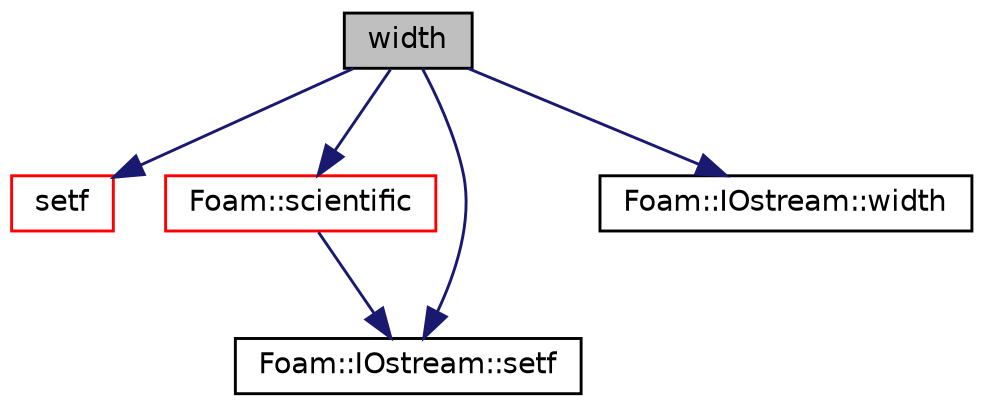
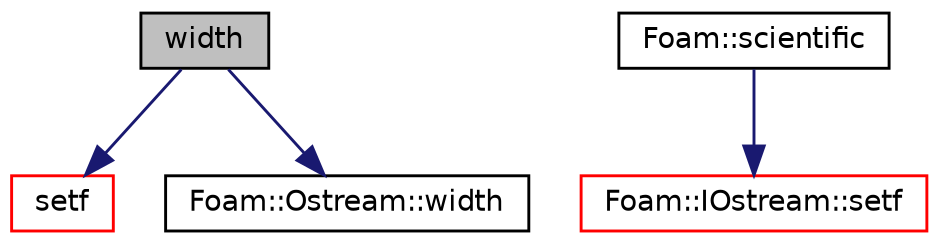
edge "width" -> "Foam::scientific": removed
edge "width" -> "Foam::IOstream::setf": removed
node "Foam::scientific": color red -> black
node "Foam::IOstream::width": label "Foam::IOstream::width" -> "Foam::Ostream::width"
node "Foam::IOstream::setf": color black -> red
